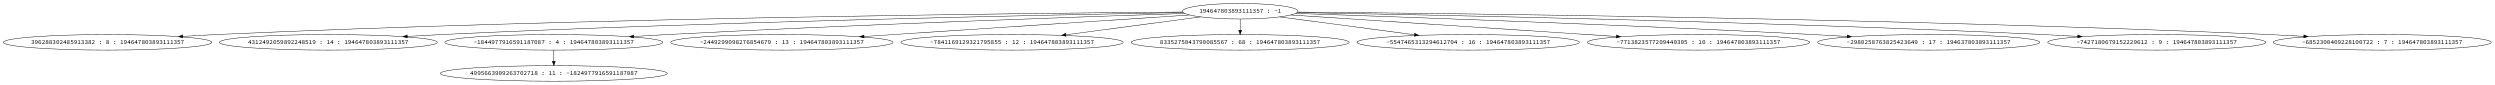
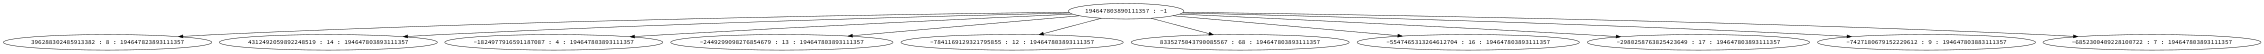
node "194647803893111357 : -1": label "194647803893111357 : -1" -> "194647803890111357 : -1"
node "396288302485913382 : 8 : 194647803893111357": label "396288302485913382 : 8 : 194647803893111357" -> "396288302485913382 : 8 : 194647823893111357"
node "-1844977916591187087 : 4 : 194647803893111357": label "-1844977916591187087 : 4 : 194647803893111357" -> "-1824977916591187087 : 4 : 194647803893111357"
node "-5547465313294612704 : 16 : 194647803893111357": label "-5547465313294612704 : 16 : 194647803893111357" -> "-5547465313264612704 : 16 : 194647803893111357"
node "-7713823577209440305 : 10 : 194647803893111357": removed
node "-2980258763825423649 : 17 : 194637803893111357": label "-2980258763825423649 : 17 : 194637803893111357" -> "-2980258763825423649 : 17 : 194647803893111357"
node "-7427180679152229612 : 9 : 194647803893111357": label "-7427180679152229612 : 9 : 194647803893111357" -> "-7427180679152229612 : 9 : 194647803883111357"
node "4995663909263702718 : 11 : -1824977916591187087": removed
